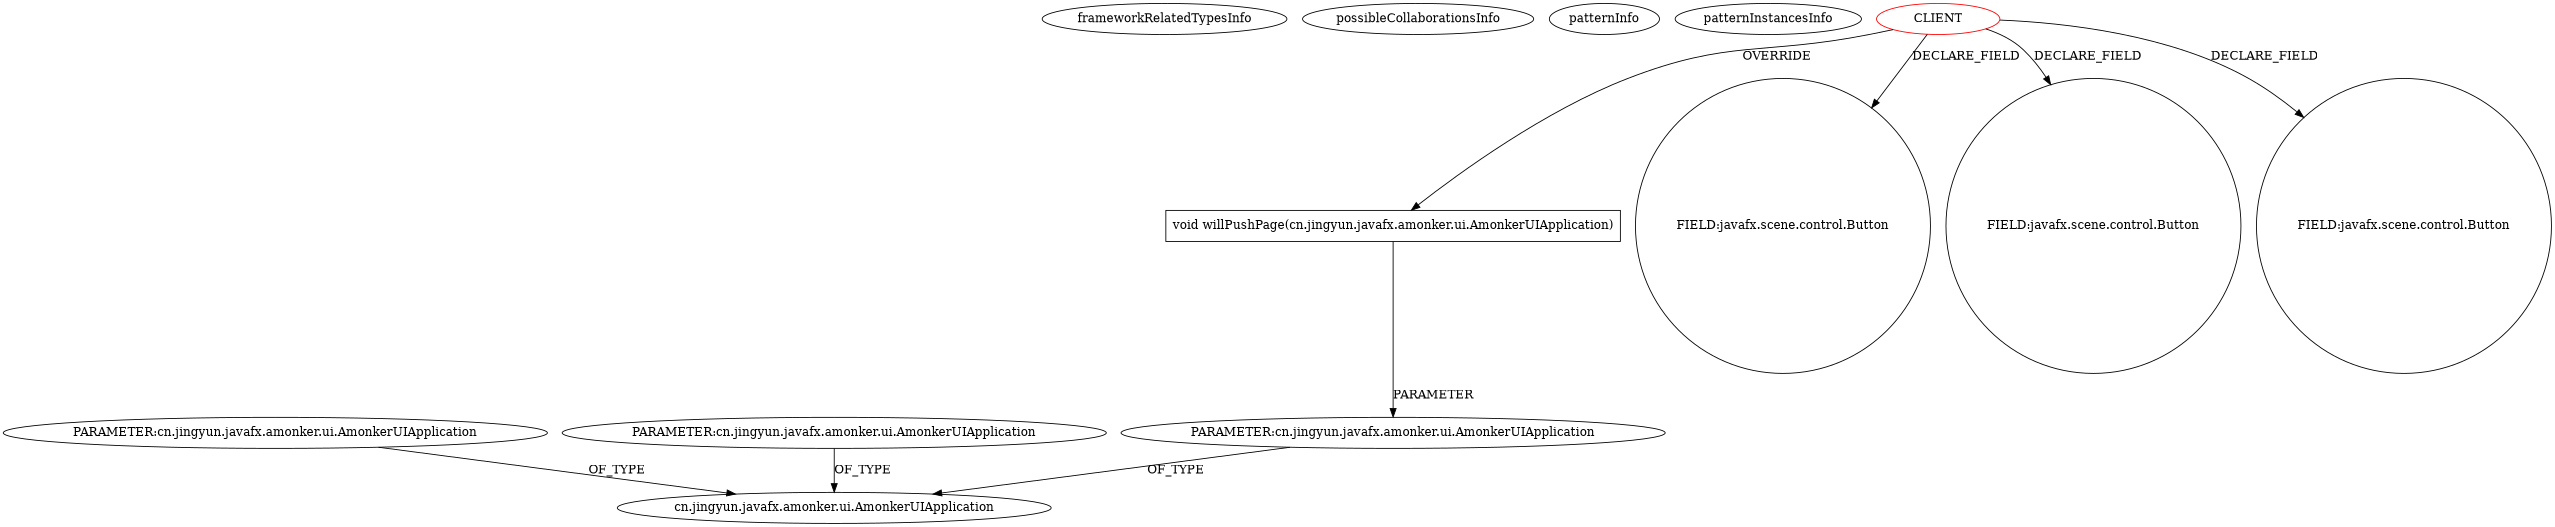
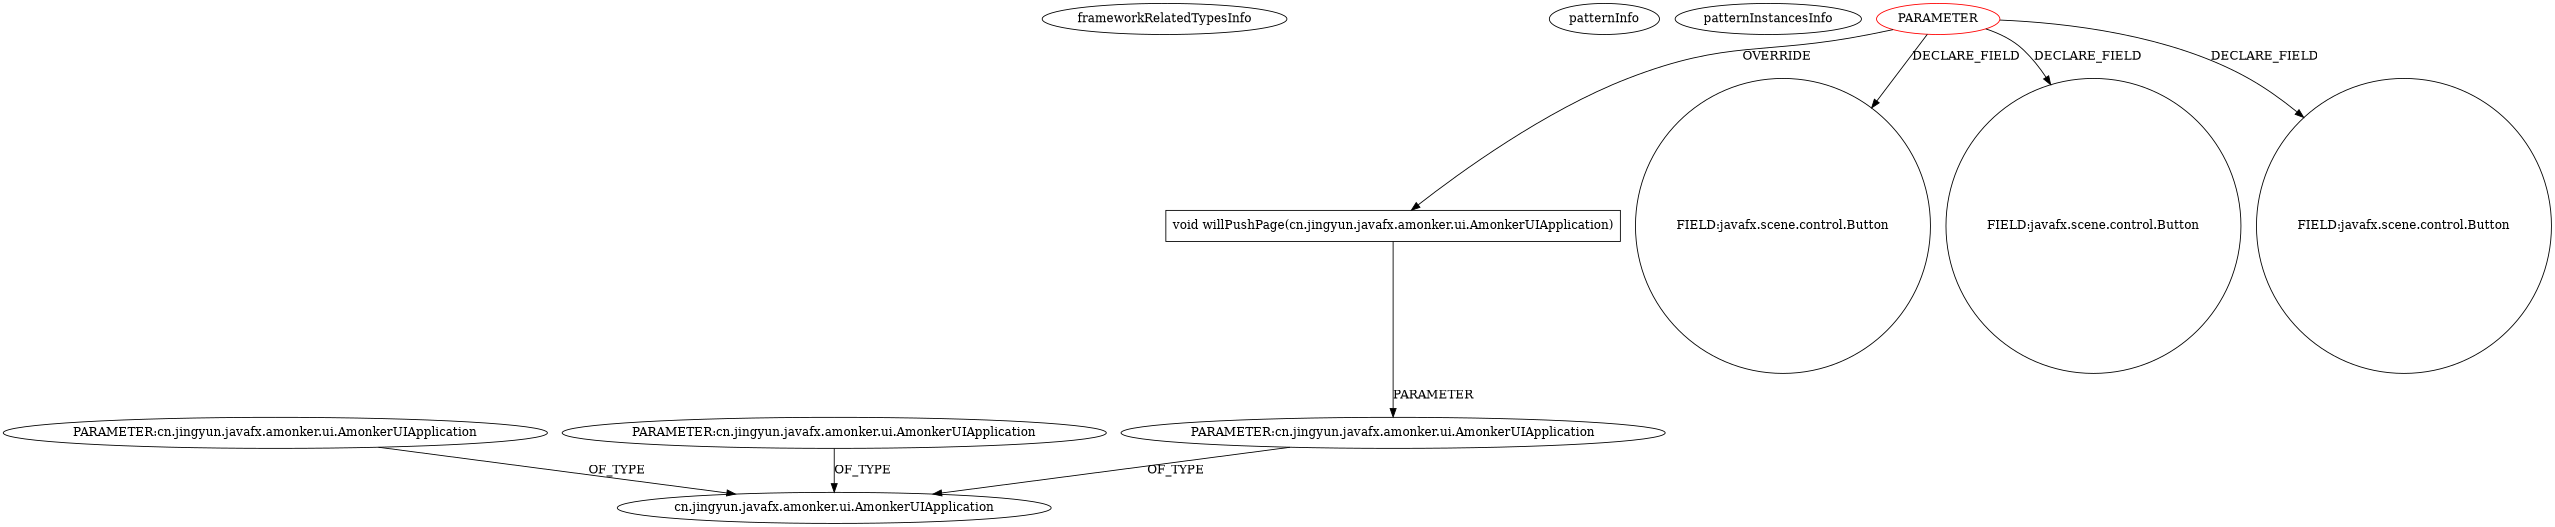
node "possibleCollaborationsInfo": removed
node "CLIENT": label "CLIENT" -> "PARAMETER"
